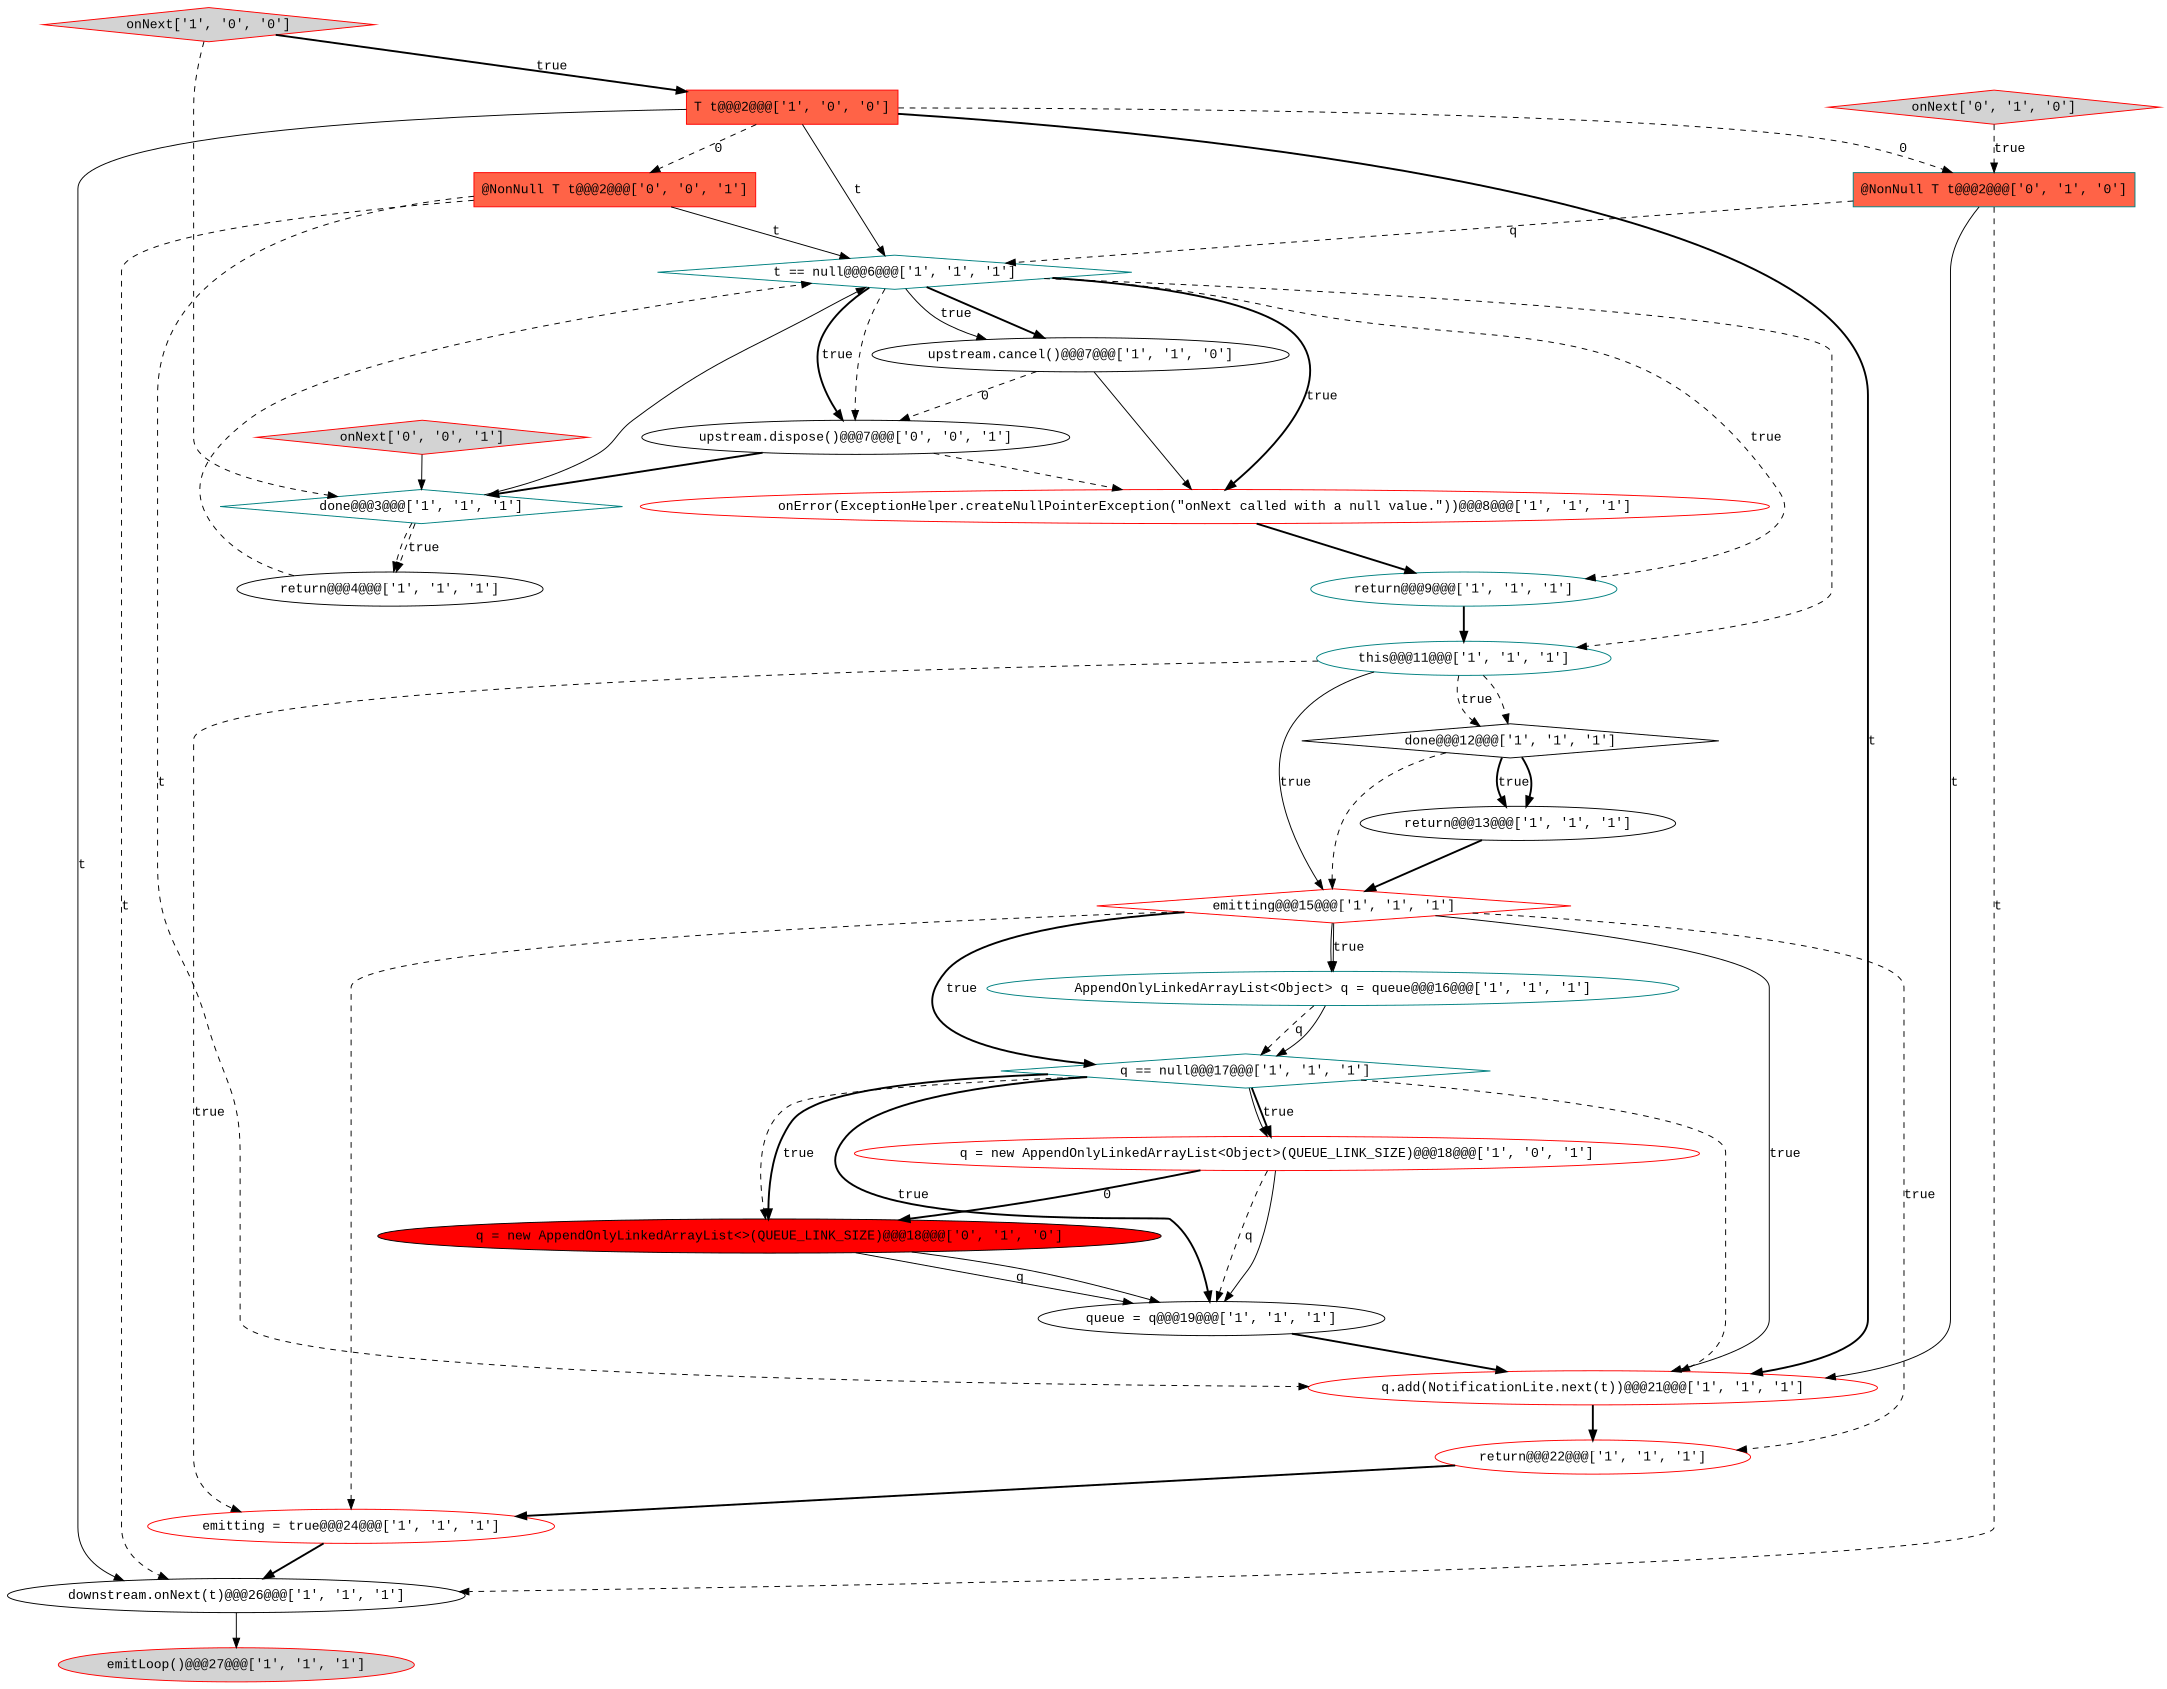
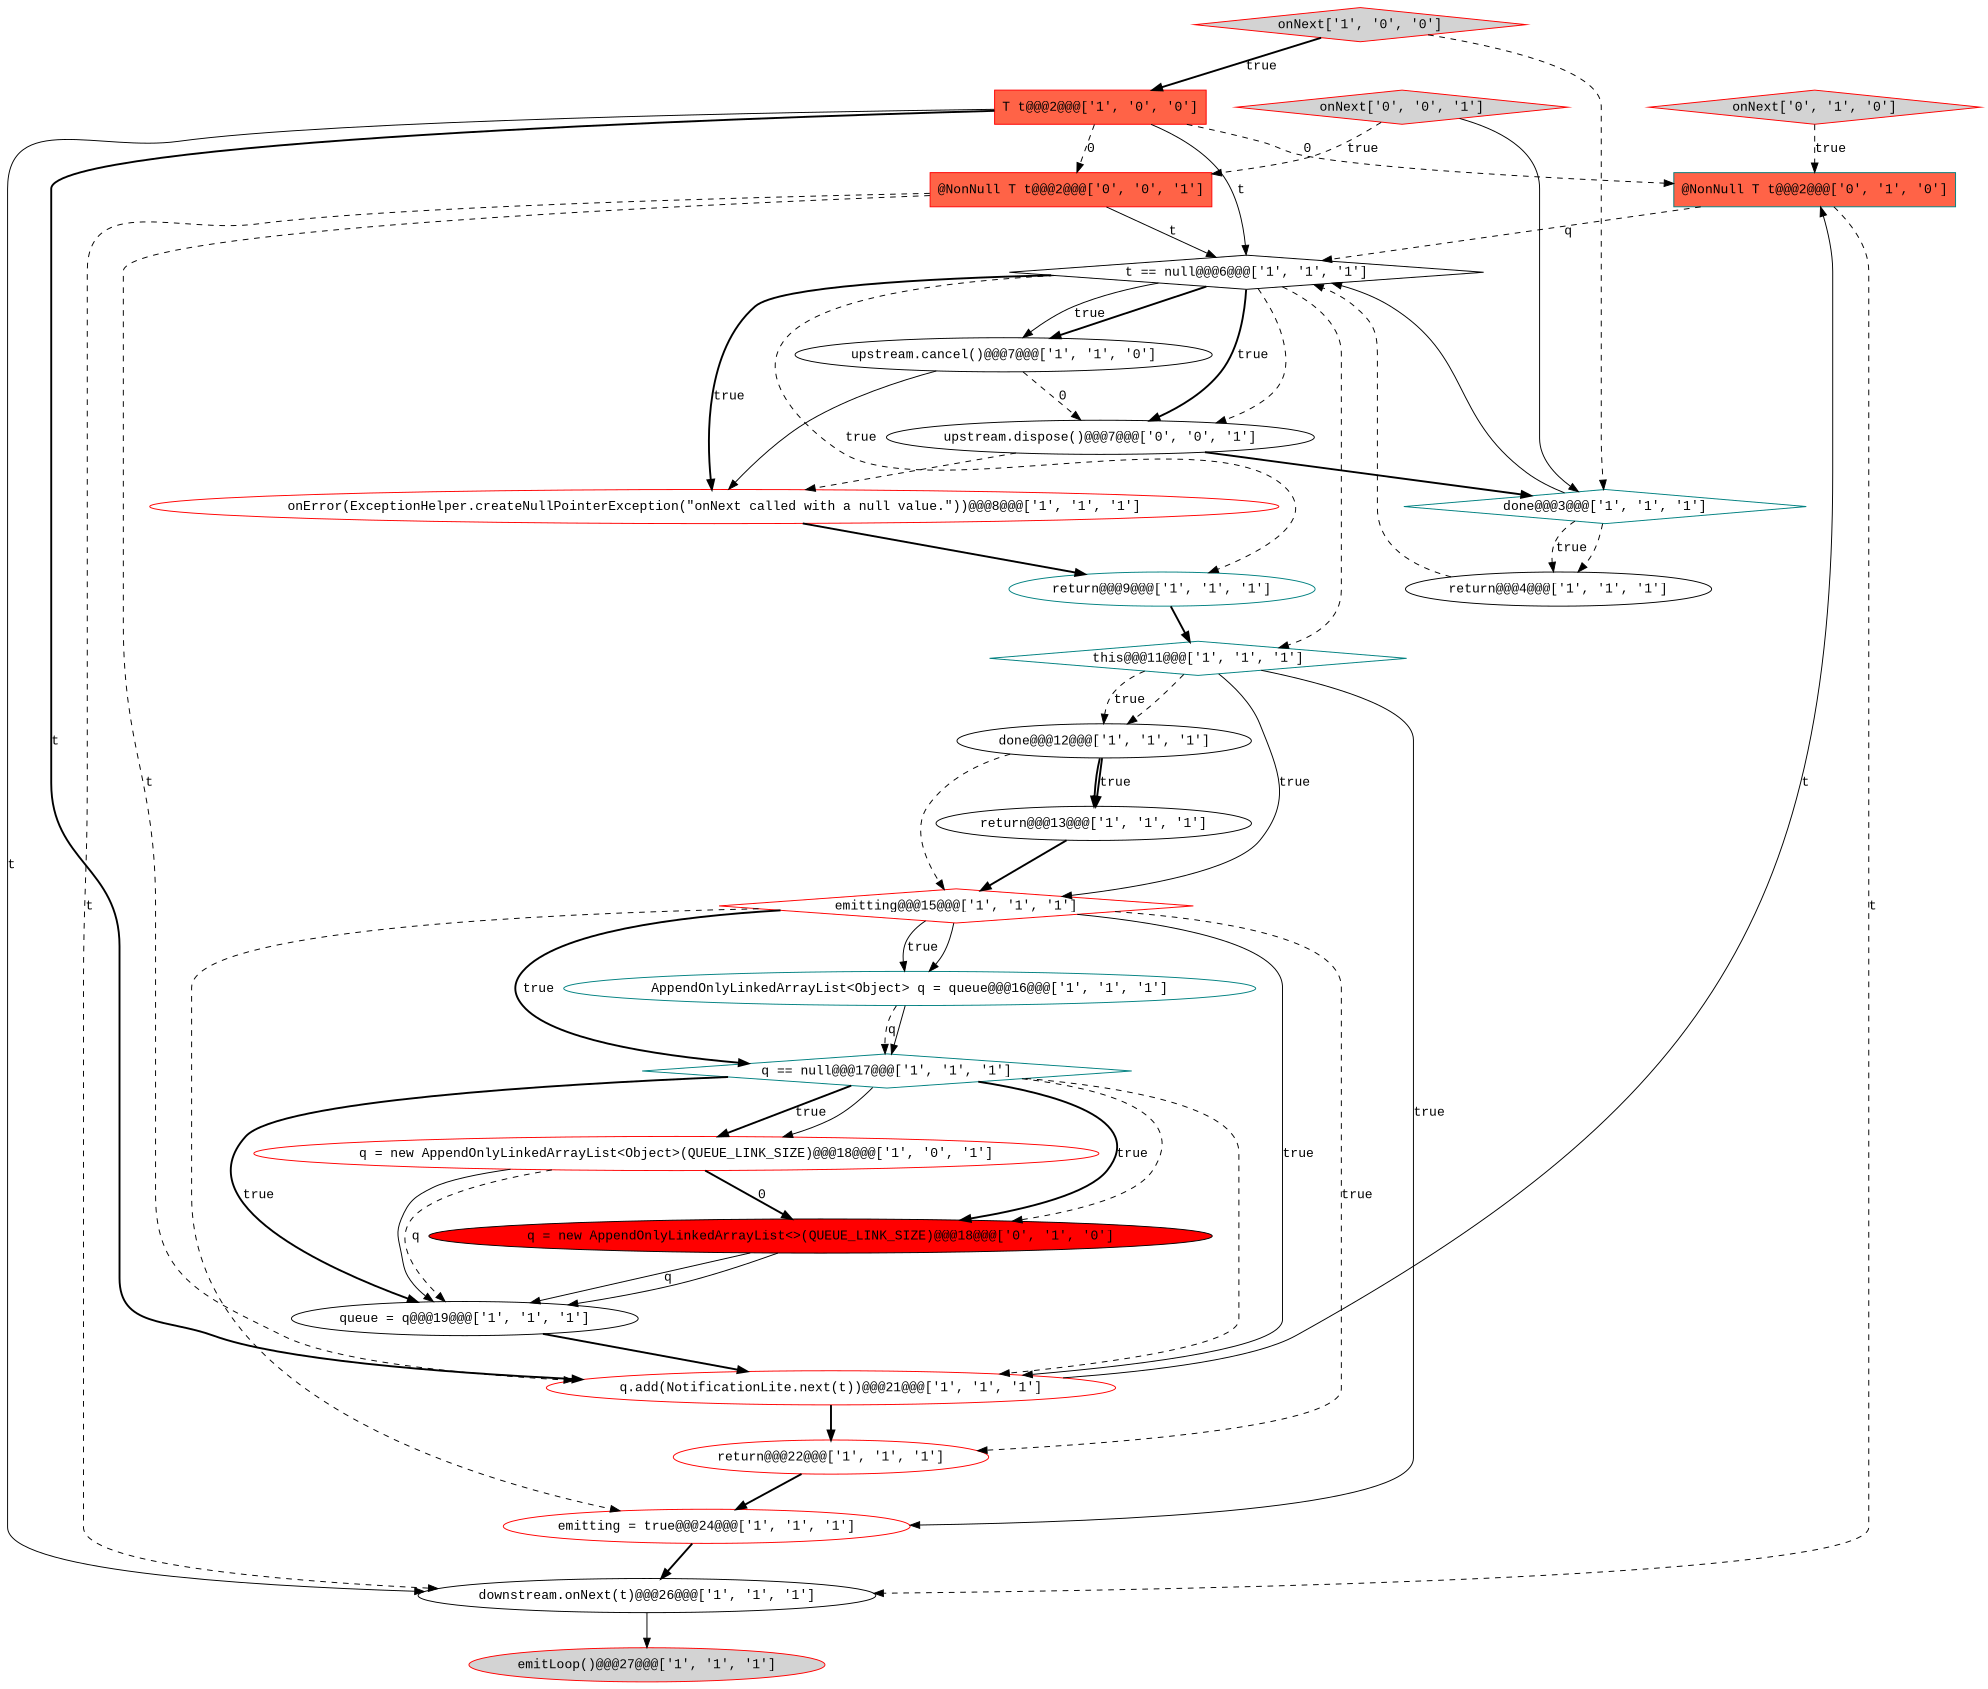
edge "onNext['0', '0', '1']" -> "@NonNull T t@@@2@@@['0', '0', '1']": added, label "true"
node "t == null@@@6@@@['1', '1', '1']": color teal -> black
node "this@@@11@@@['1', '1', '1']": shape ellipse -> diamond
edge "this@@@11@@@['1', '1', '1']" -> "emitting = true@@@24@@@['1', '1', '1']": style dashed -> solid
node "done@@@12@@@['1', '1', '1']": shape diamond -> ellipse
edge "@NonNull T t@@@2@@@['0', '1', '0']" -> "q.add(NotificationLite.next(t))@@@21@@@['1', '1', '1']": reversed
